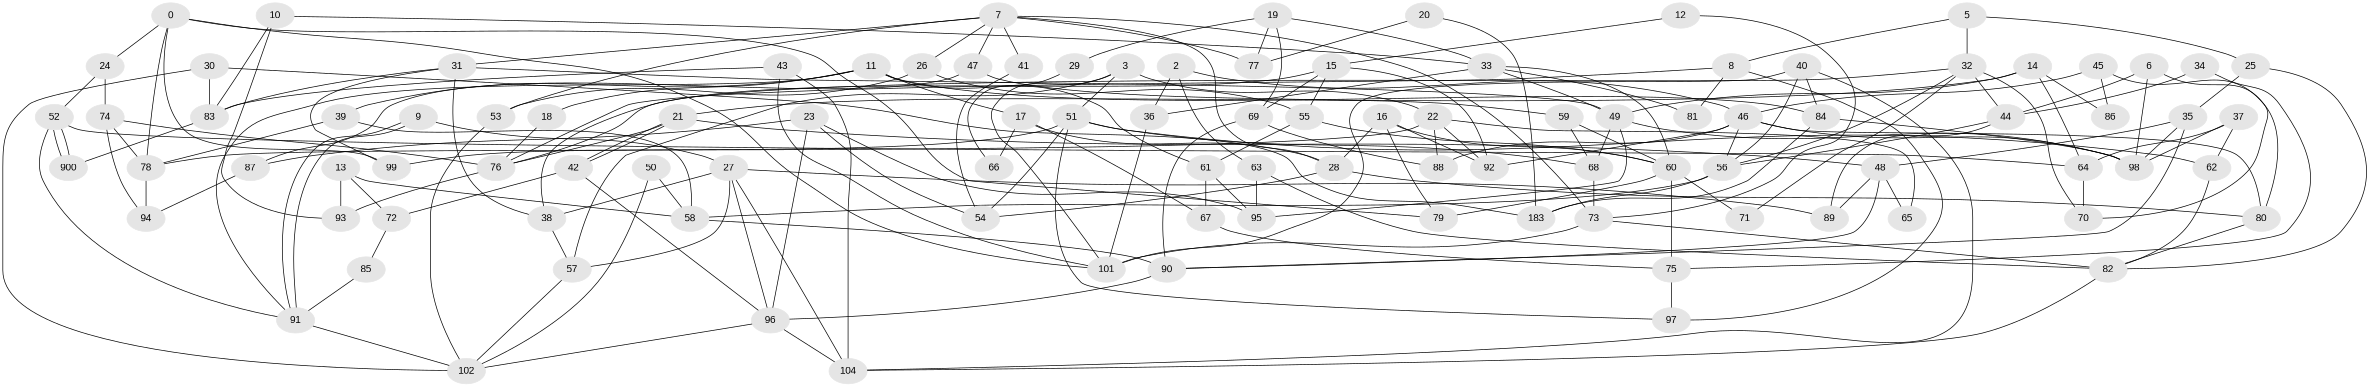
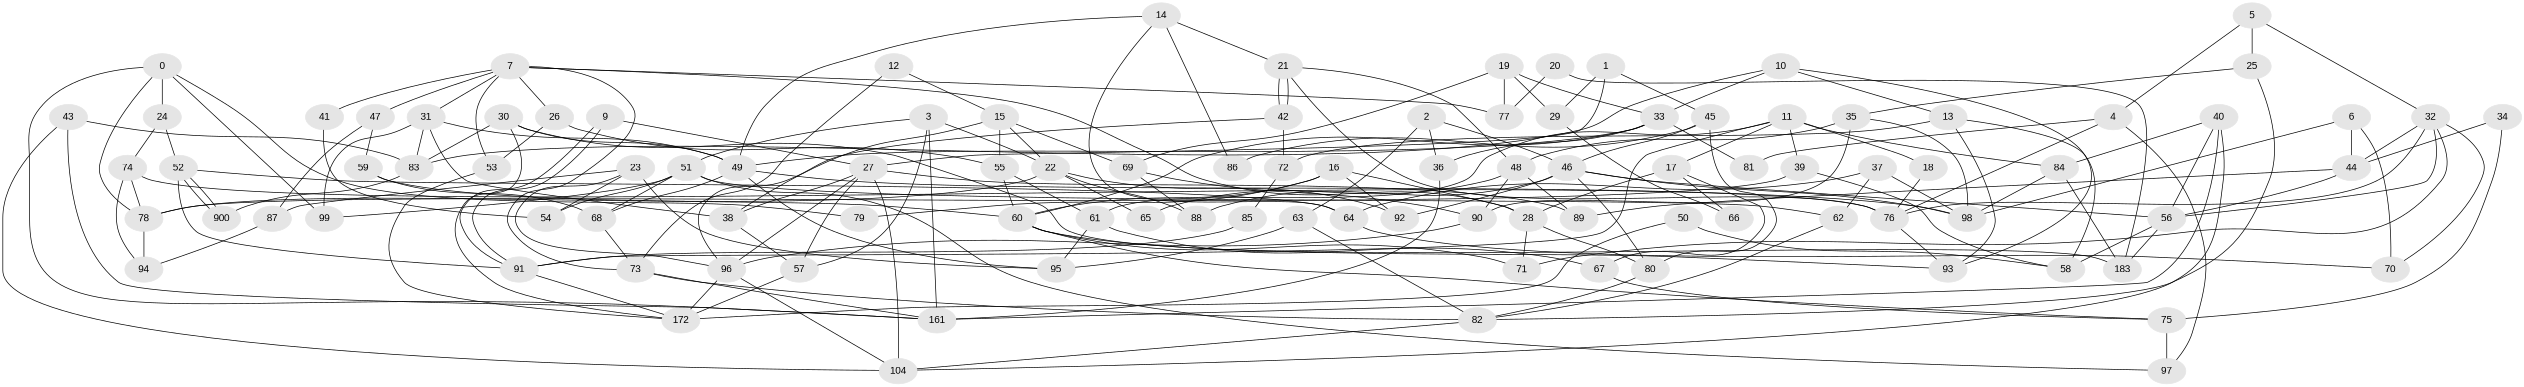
node "1": added
node "8": label "8" -> "4"
edge "10" -- "13": added
edge "15" -- "92": now "15" -- "22"
edge "30" -- "49": added
edge "28" -- "54": now "28" -- "71"
edge "60" -- "79": now "60" -- "93"
edge "58" -- "90": removed
node "101": label "101" -> "161"
node "102": label "102" -> "172"
